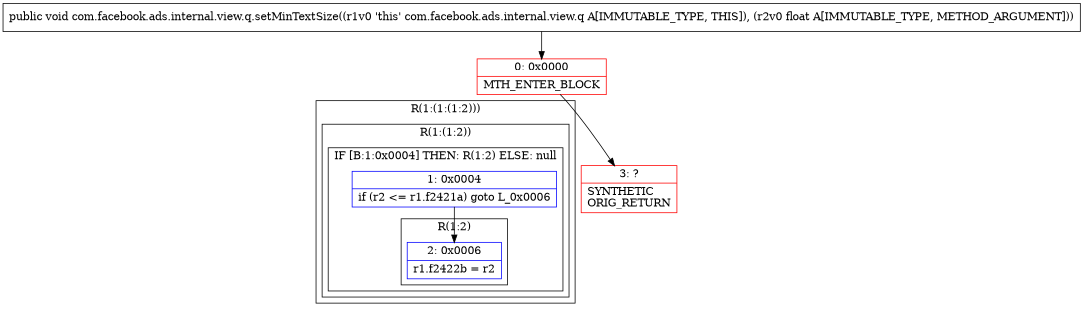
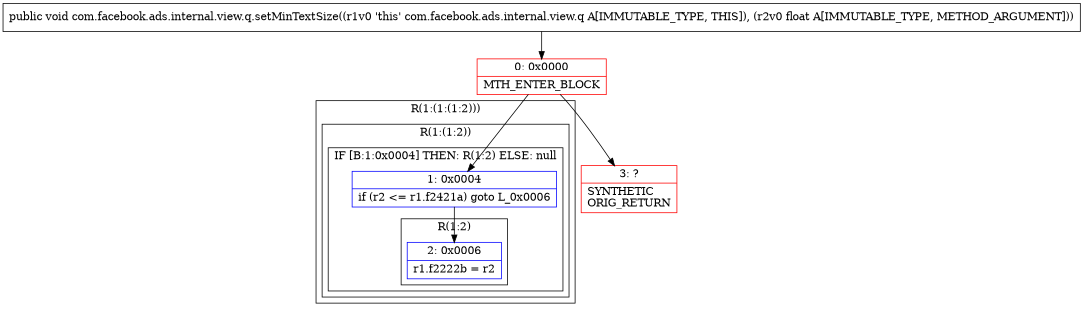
edge "0: 0x0000" -> "1: 0x0004": added
node "2: 0x0006": text "r1.f2422b = r2" -> "r1.f2222b = r2"
